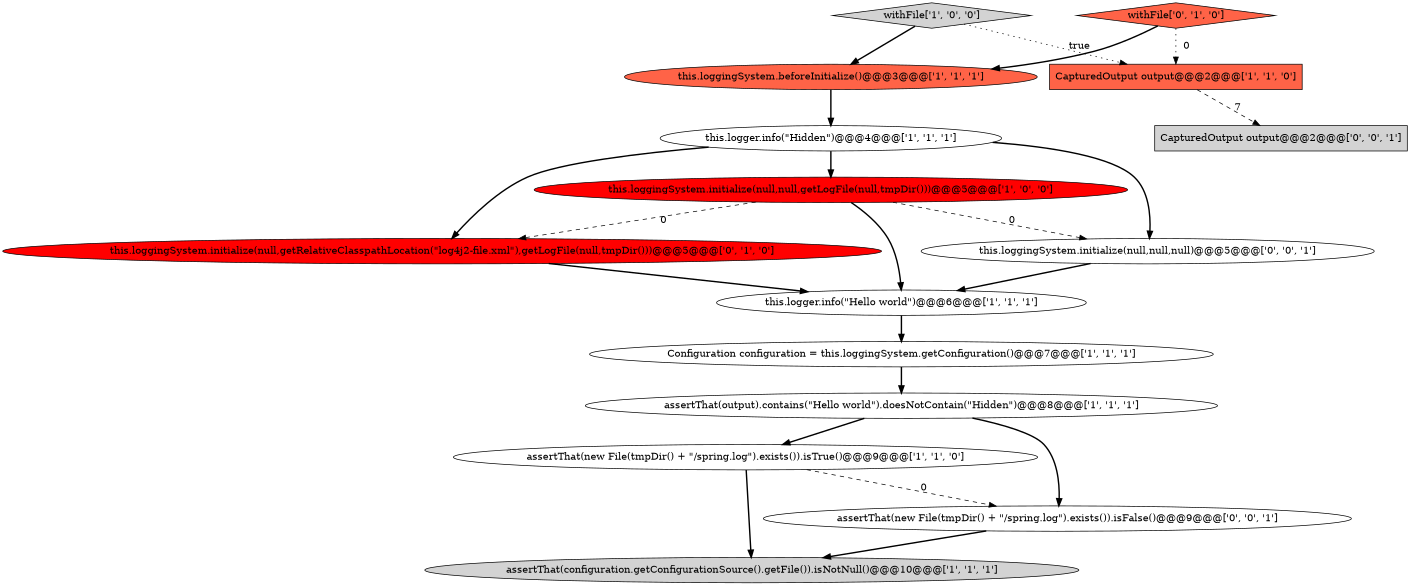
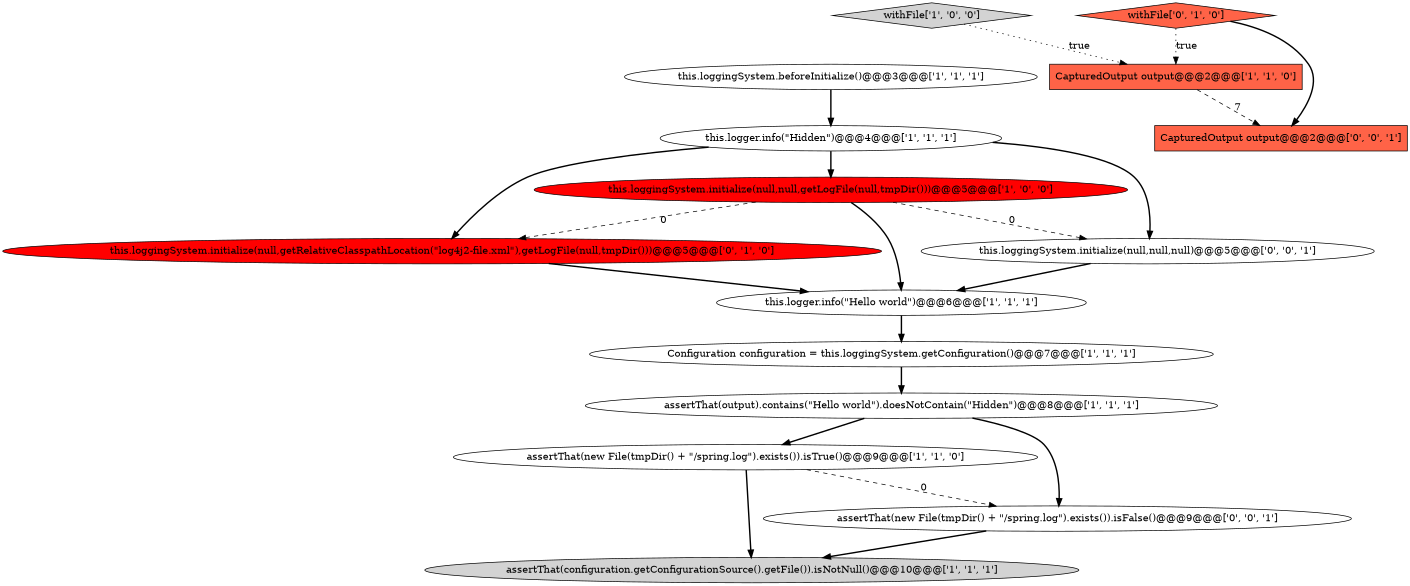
edge "withFile['1', '0', '0']" -> "this.loggingSystem.beforeInitialize()@@@3@@@['1', '1', '1']": removed
edge "withFile['0', '1', '0']" -> "CapturedOutput output@@@2@@@['1', '1', '0']": label "0" -> "true"
edge "withFile['0', '1', '0']" -> "this.loggingSystem.beforeInitialize()@@@3@@@['1', '1', '1']": now "withFile['0', '1', '0']" -> "CapturedOutput output@@@2@@@['0', '0', '1']"
node "this.loggingSystem.beforeInitialize()@@@3@@@['1', '1', '1']": fillcolor tomato -> white
node "CapturedOutput output@@@2@@@['0', '0', '1']": fillcolor lightgray -> tomato
